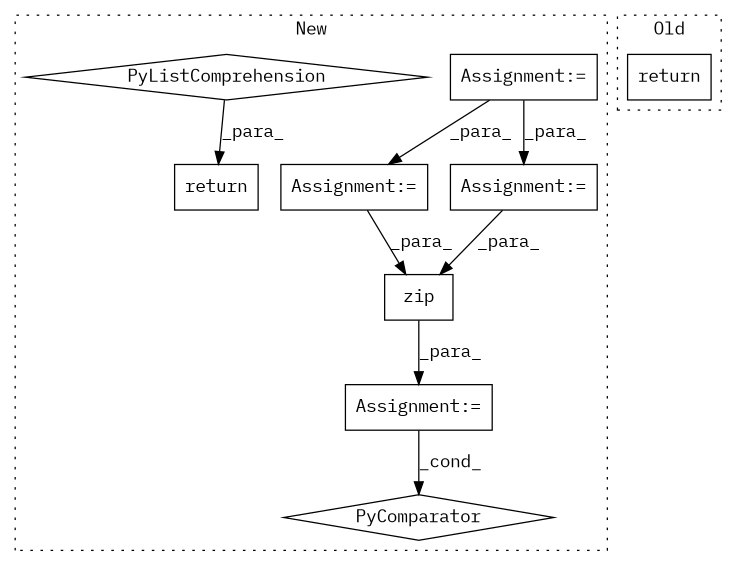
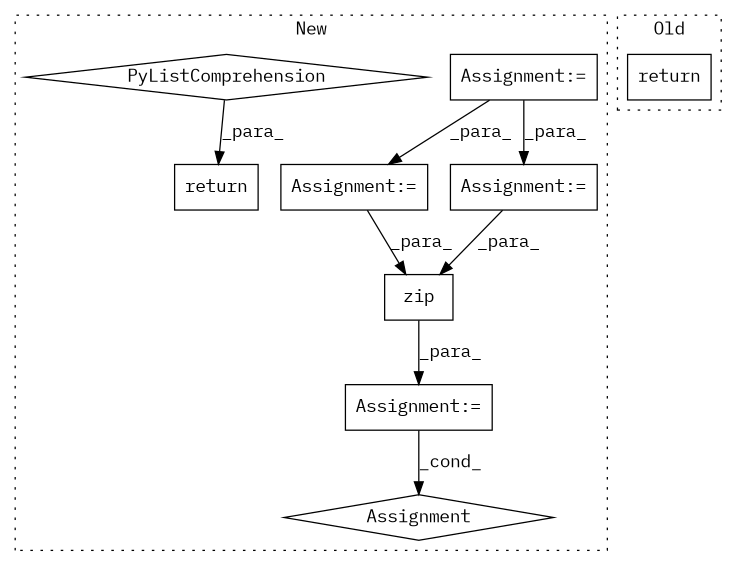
node "PyComparator": label "PyComparator" -> "Assignment"
